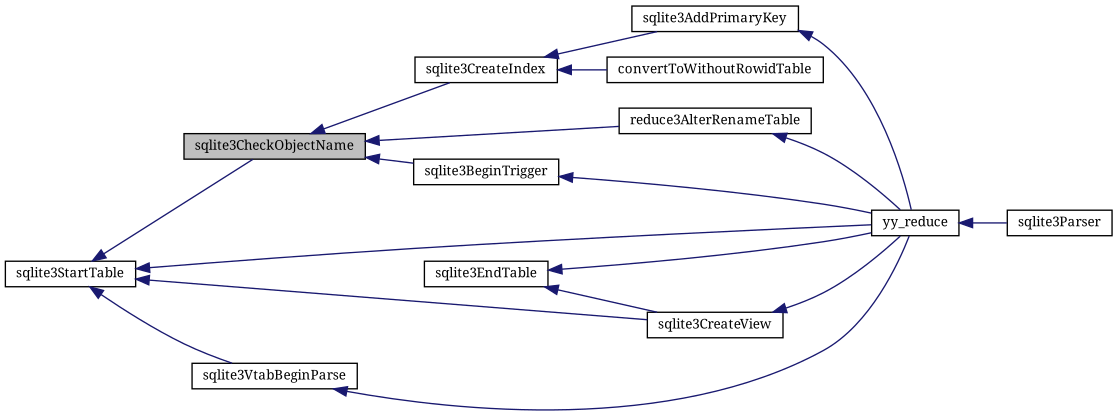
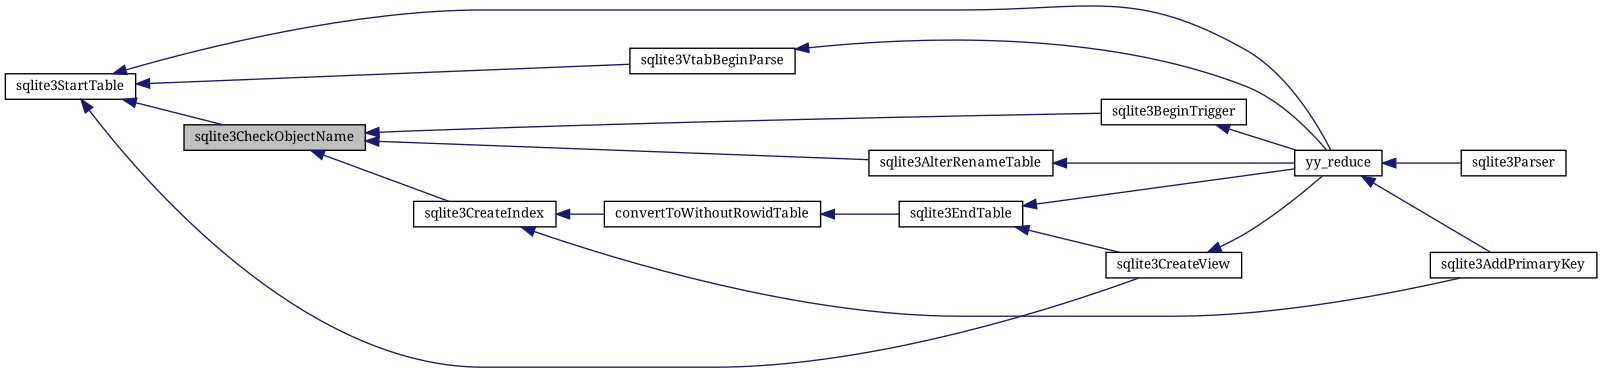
edge "yy_reduce" -> "sqlite3AddPrimaryKey": reversed
node "reduce3AlterRenameTable": label "reduce3AlterRenameTable" -> "sqlite3AlterRenameTable"
edge "sqlite3EndTable" -> "convertToWithoutRowidTable": added
